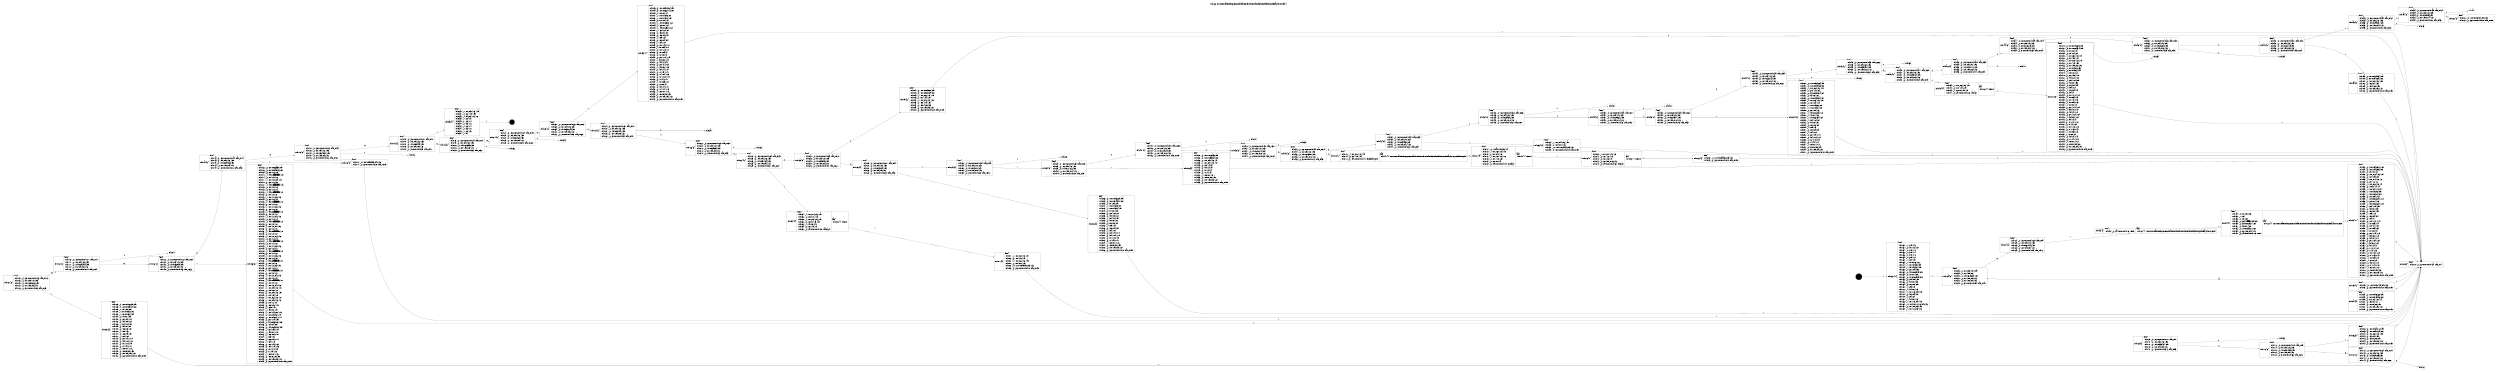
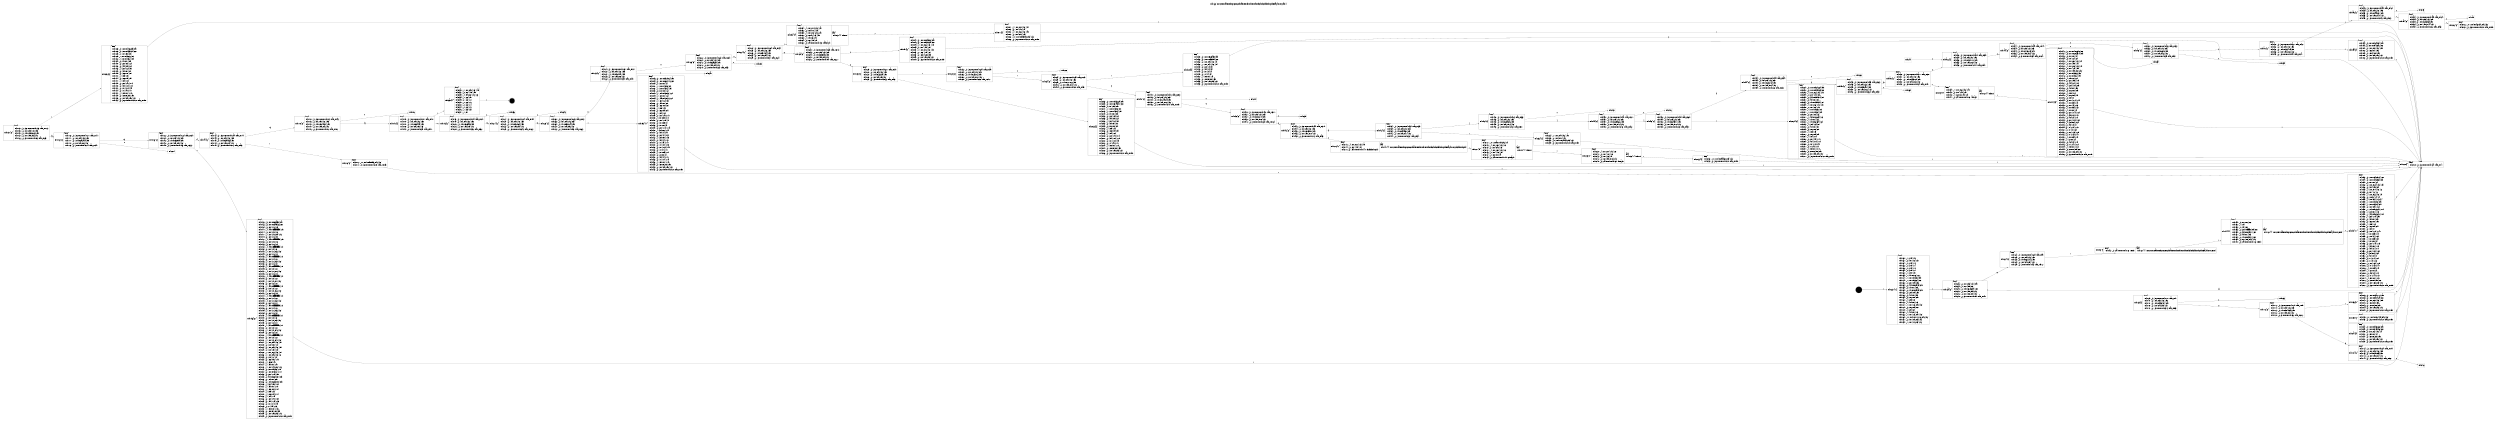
edge "0x401a28 [28]" -> "0x40247d": reversed
